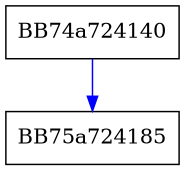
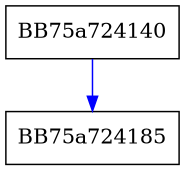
node "BB74a724140": label "BB74a724140" -> "BB75a724140"
